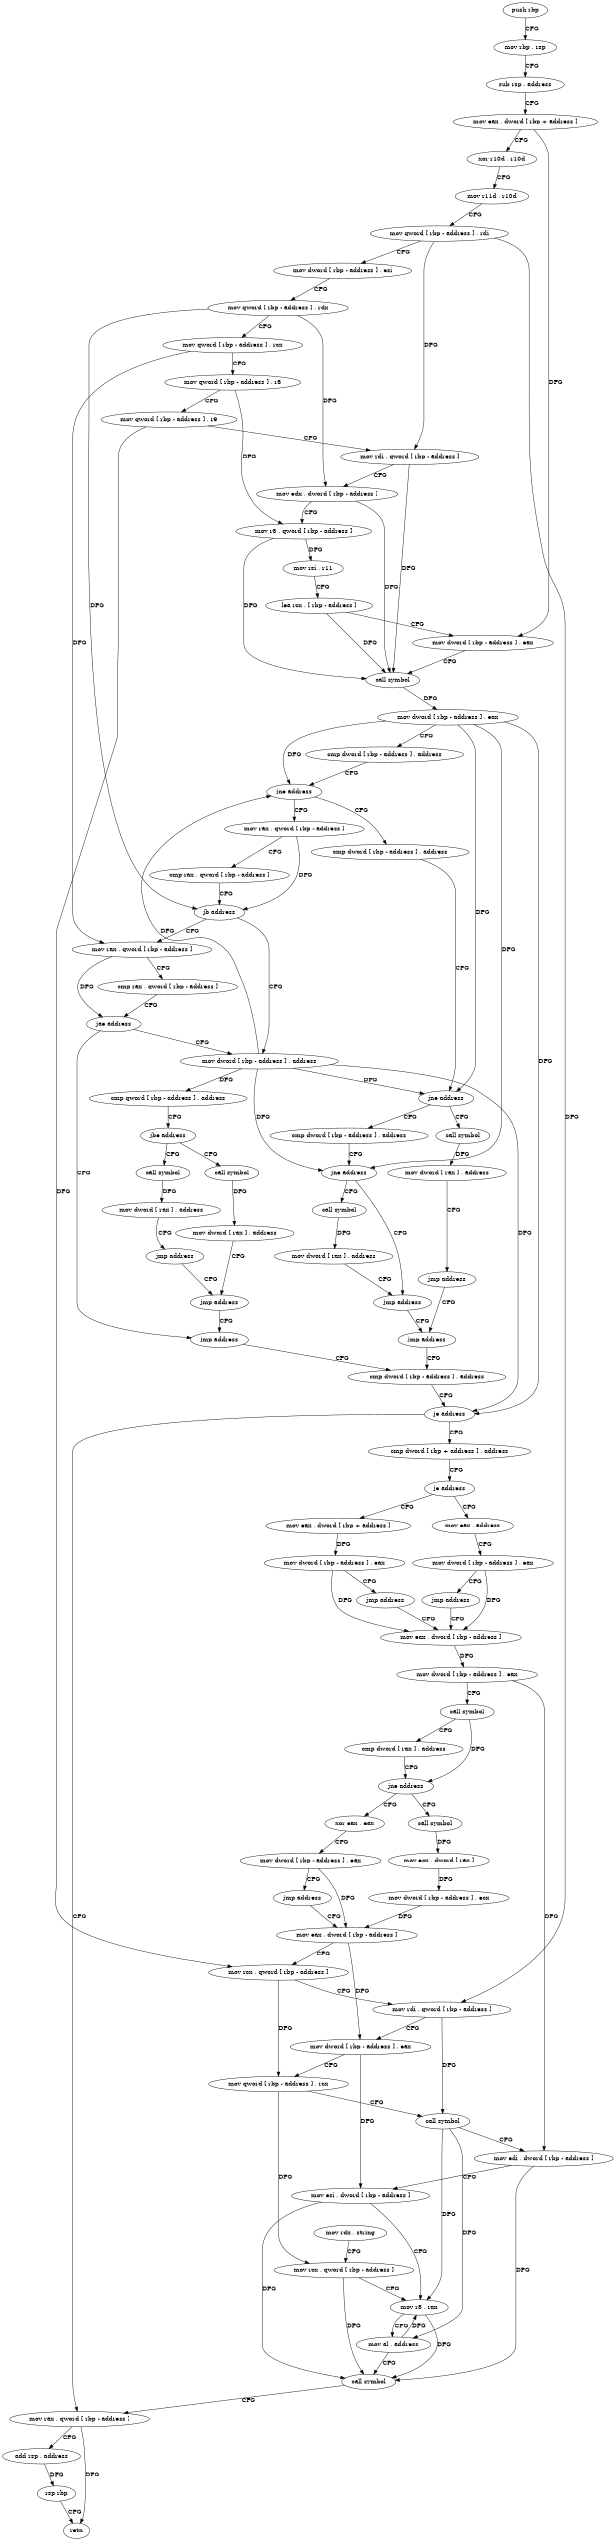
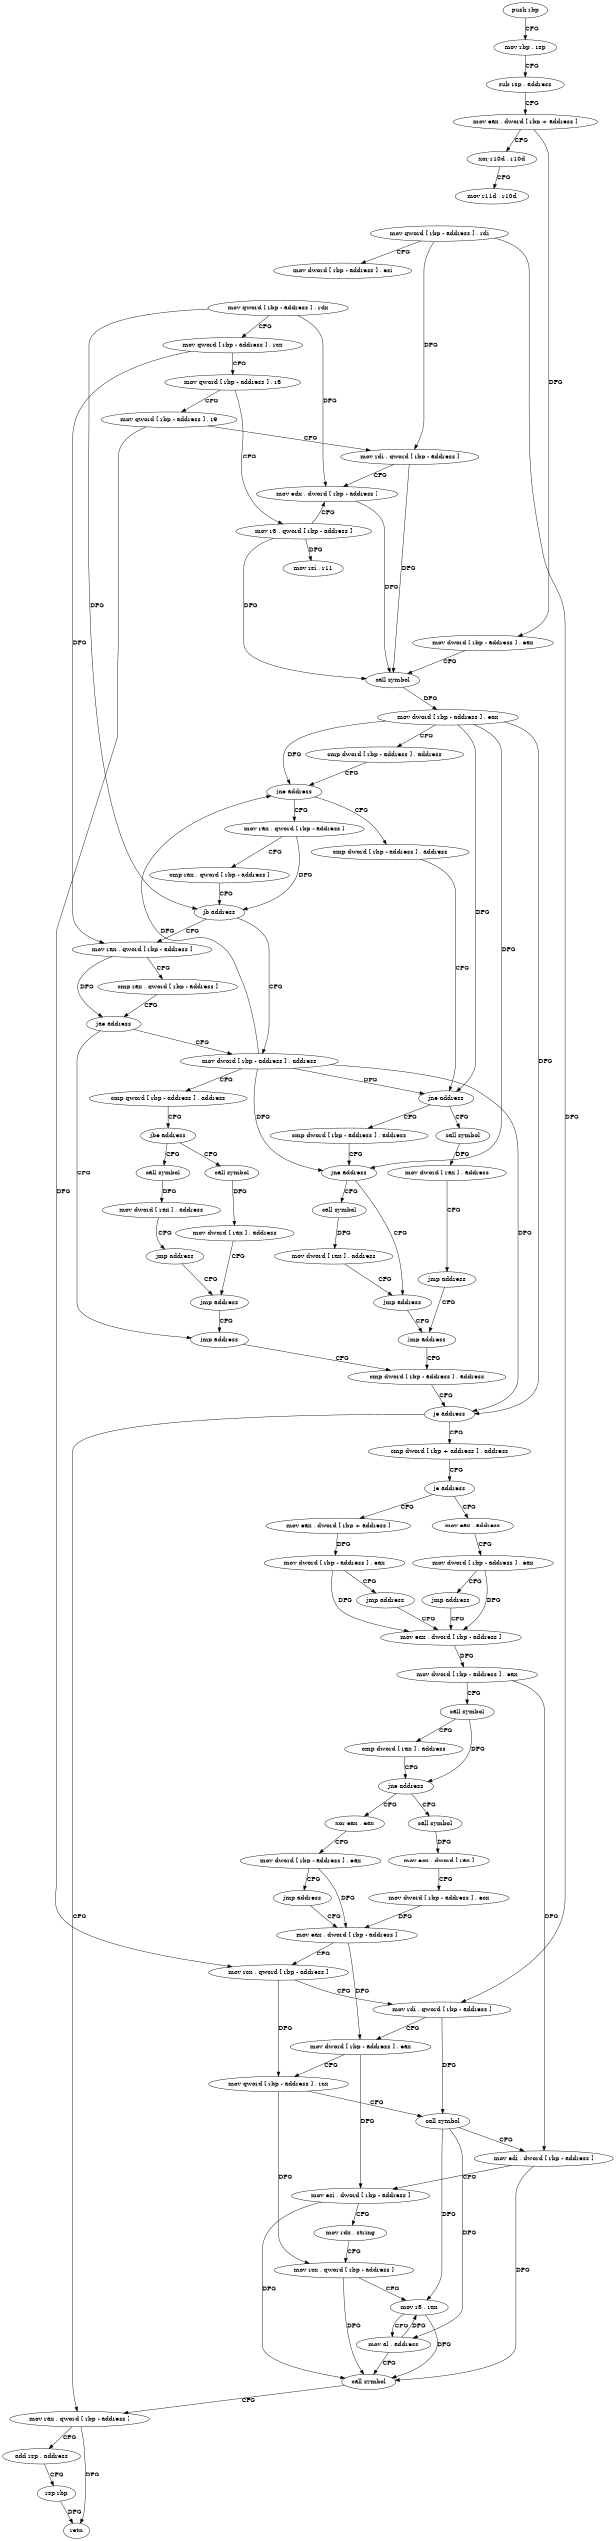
edge "mov r11d , r10d" -> "mov qword [ rbp - address ] , rdi": removed, label "CFG"
edge "mov dword [ rbp - address ] , esi" -> "mov qword [ rbp - address ] , rdx": removed, label "CFG"
edge "mov qword [ rbp - address ] , r8" -> "mov r8 , qword [ rbp - address ]": label "DFG" -> "CFG"
edge "mov edx , dword [ rbp - address ]" -> "mov r8 , qword [ rbp - address ]": reversed
node "lea rcx , [ rbp - address ]": removed
edge "mov dword [ rbp - address ] , address" -> "cmp qword [ rbp - address ] , address": label "DFG" -> "CFG"
edge "mov ecx , dword [ rax ]" -> "mov dword [ rbp - address ] , ecx": label "DFG" -> "CFG"
edge "mov esi , dword [ rbp - address ]" -> "mov r8 , rax": now "mov esi , dword [ rbp - address ]" -> "mov rdx , string"
edge "add rsp , address" -> "rsp rbp": label "DFG" -> "CFG"
edge "rsp rbp" -> "retn": label "CFG" -> "DFG"
